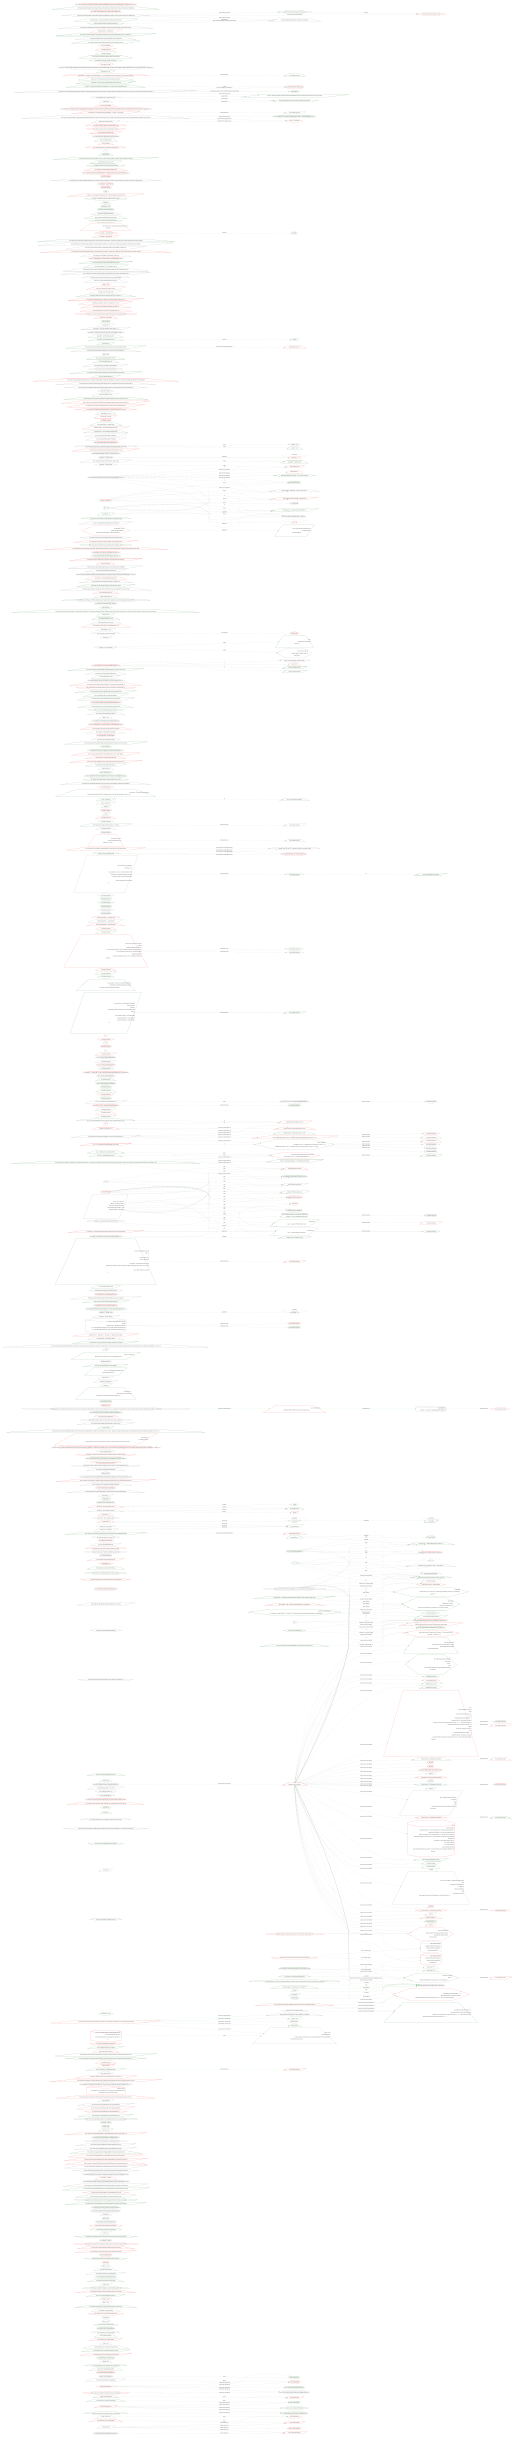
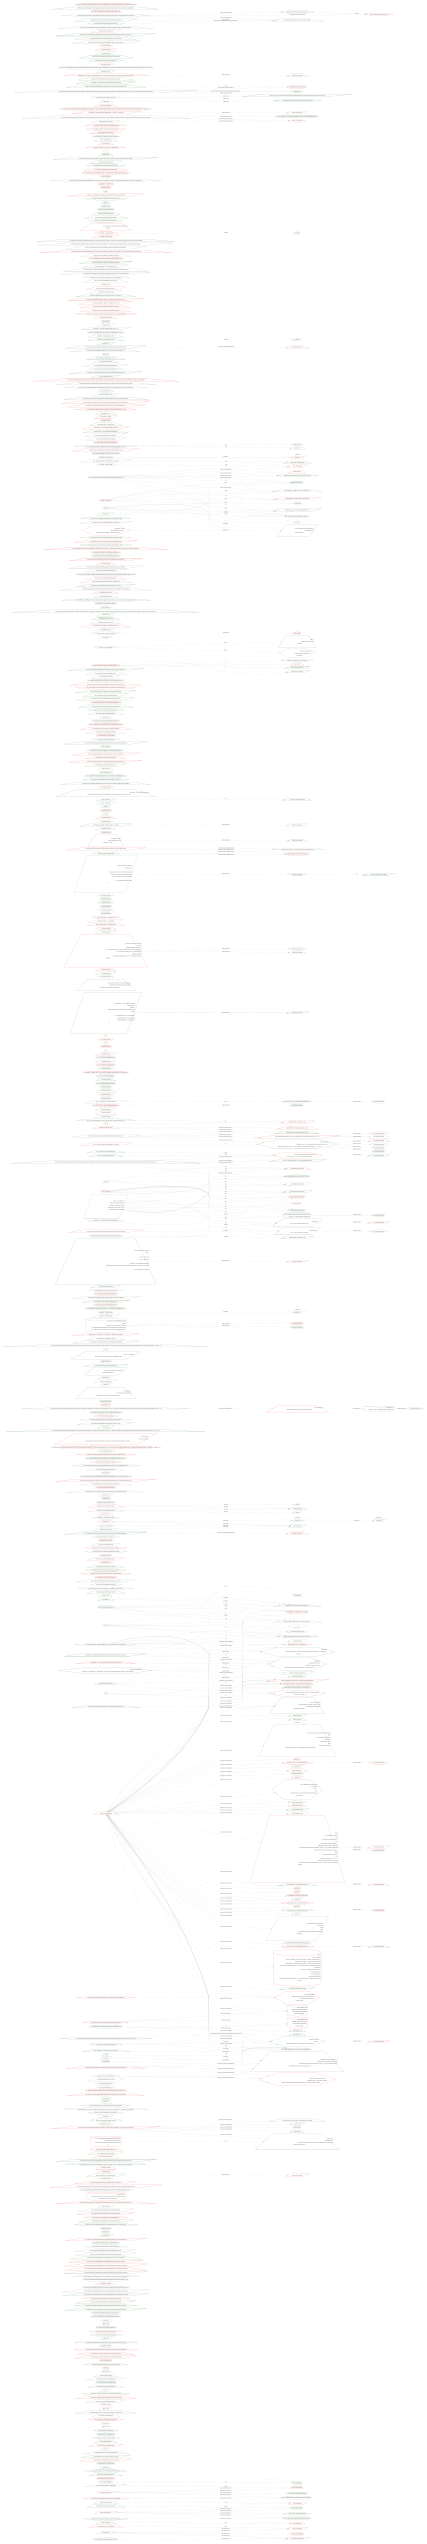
edge "return AddPreOptionsLine(value, MaximumDisplayWidth);" -> "CommandLine.Text.HelpText": reversed
